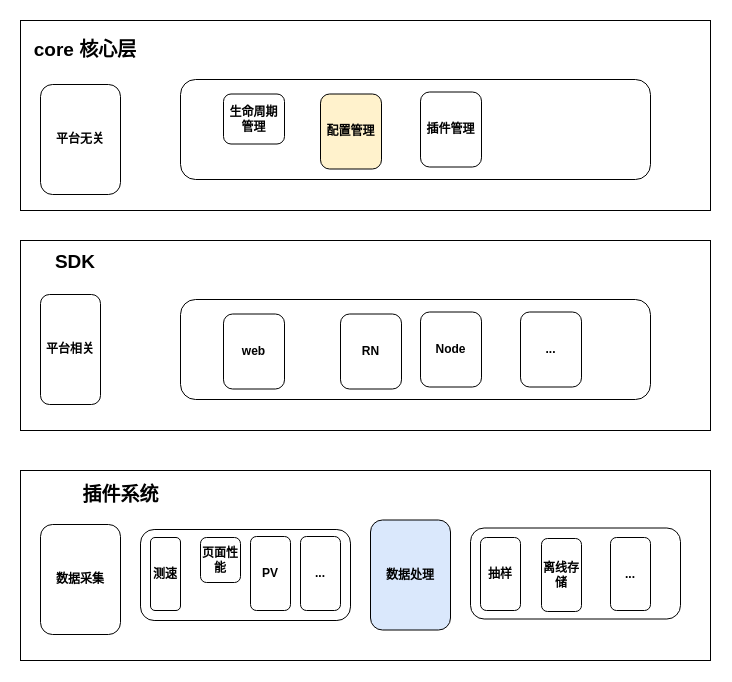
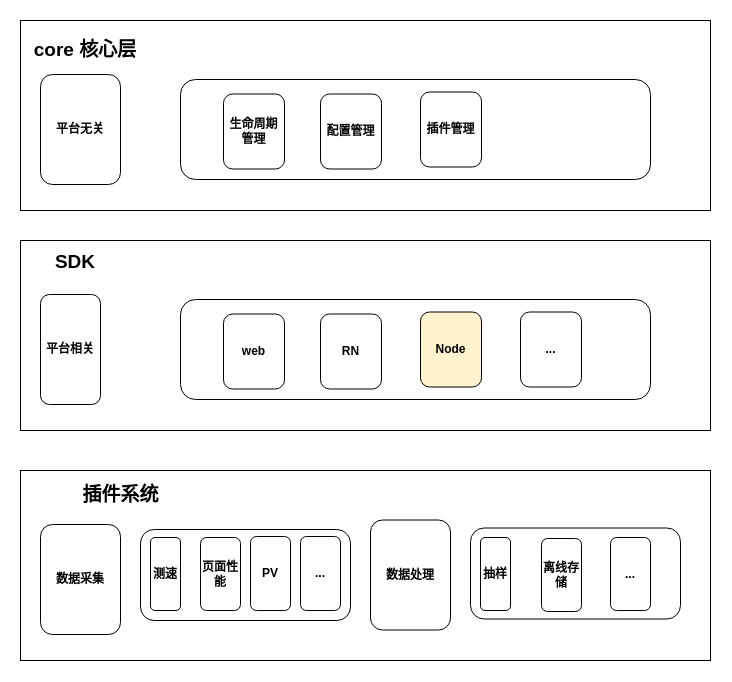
node "生命周期管理": size 61x50 -> 61x75
node "配置管理": fillcolor #fff2cc -> #ffffff
node "平台无关": moved (81, 140) -> (81, 130)
node "Node": fillcolor #ffffff -> #fff2cc
node "RN": moved (371, 352) -> (351, 352)
node "页面性能": size 40x45 -> 40x73
node "抽样": size 40x73 -> 30x73
node "数据处理": fillcolor #dae8fc -> #ffffff
